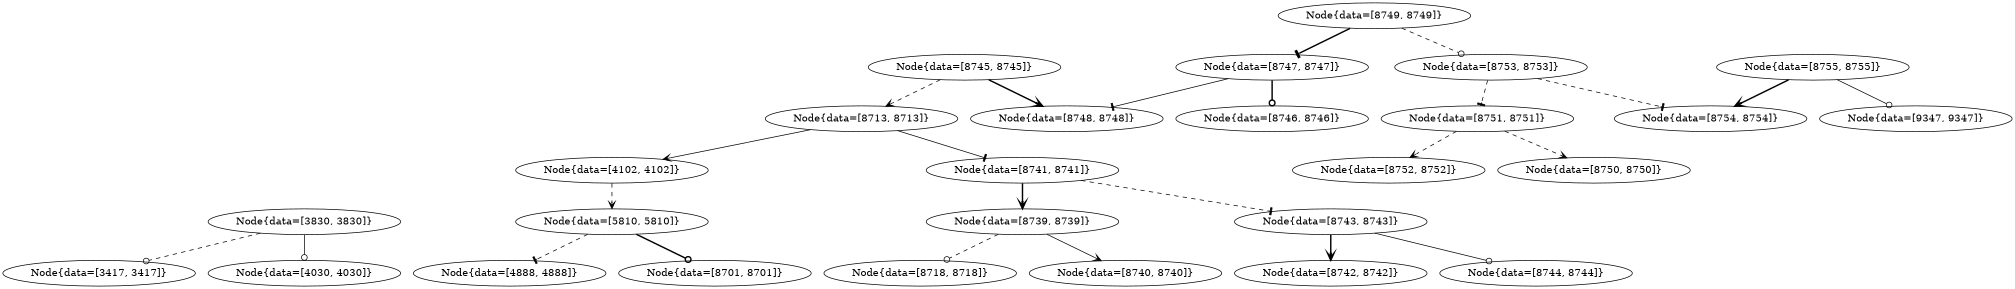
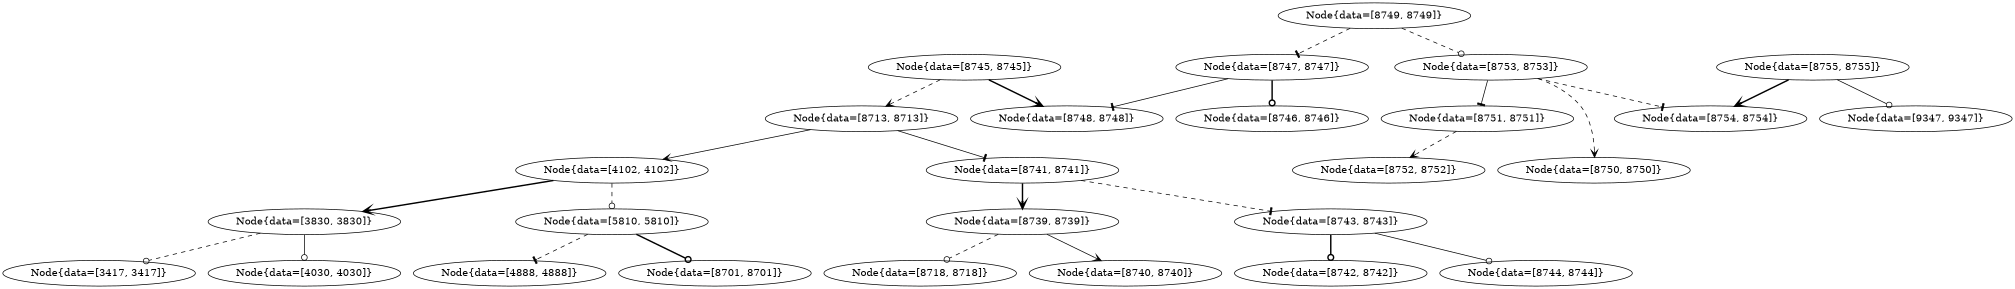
edge "Node{data=[8749, 8749]}" -> "Node{data=[8747, 8747]}": style bold -> dashed
edge "Node{data=[8753, 8753]}" -> "Node{data=[8751, 8751]}": style dashed -> solid
edge "Node{data=[8751, 8751]}" -> "Node{data=[8750, 8750]}": now "Node{data=[8753, 8753]}" -> "Node{data=[8750, 8750]}"
edge "Node{data=[4102, 4102]}" -> "Node{data=[5810, 5810]}": arrowhead vee -> odot
edge "Node{data=[4102, 4102]}" -> "Node{data=[3830, 3830]}": added
edge "Node{data=[8743, 8743]}" -> "Node{data=[8742, 8742]}": arrowhead vee -> odot
